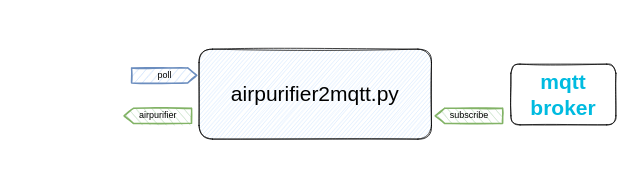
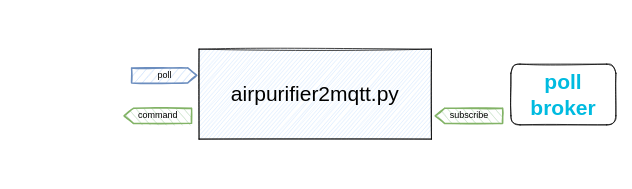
node "airpurifier2mqtt.py": shape rounded rectangle -> rectangle
node "mqtt broker": label "mqtt broker" -> "poll broker"
node "airpurifier": label "airpurifier" -> "command"
